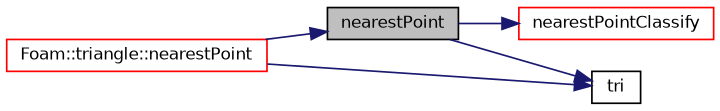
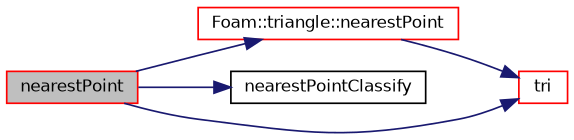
node "nearestPoint": color black -> red
node "nearestPointClassify": color red -> black
edge "Foam::triangle::nearestPoint" -> "nearestPoint": reversed
node "tri": color black -> red
